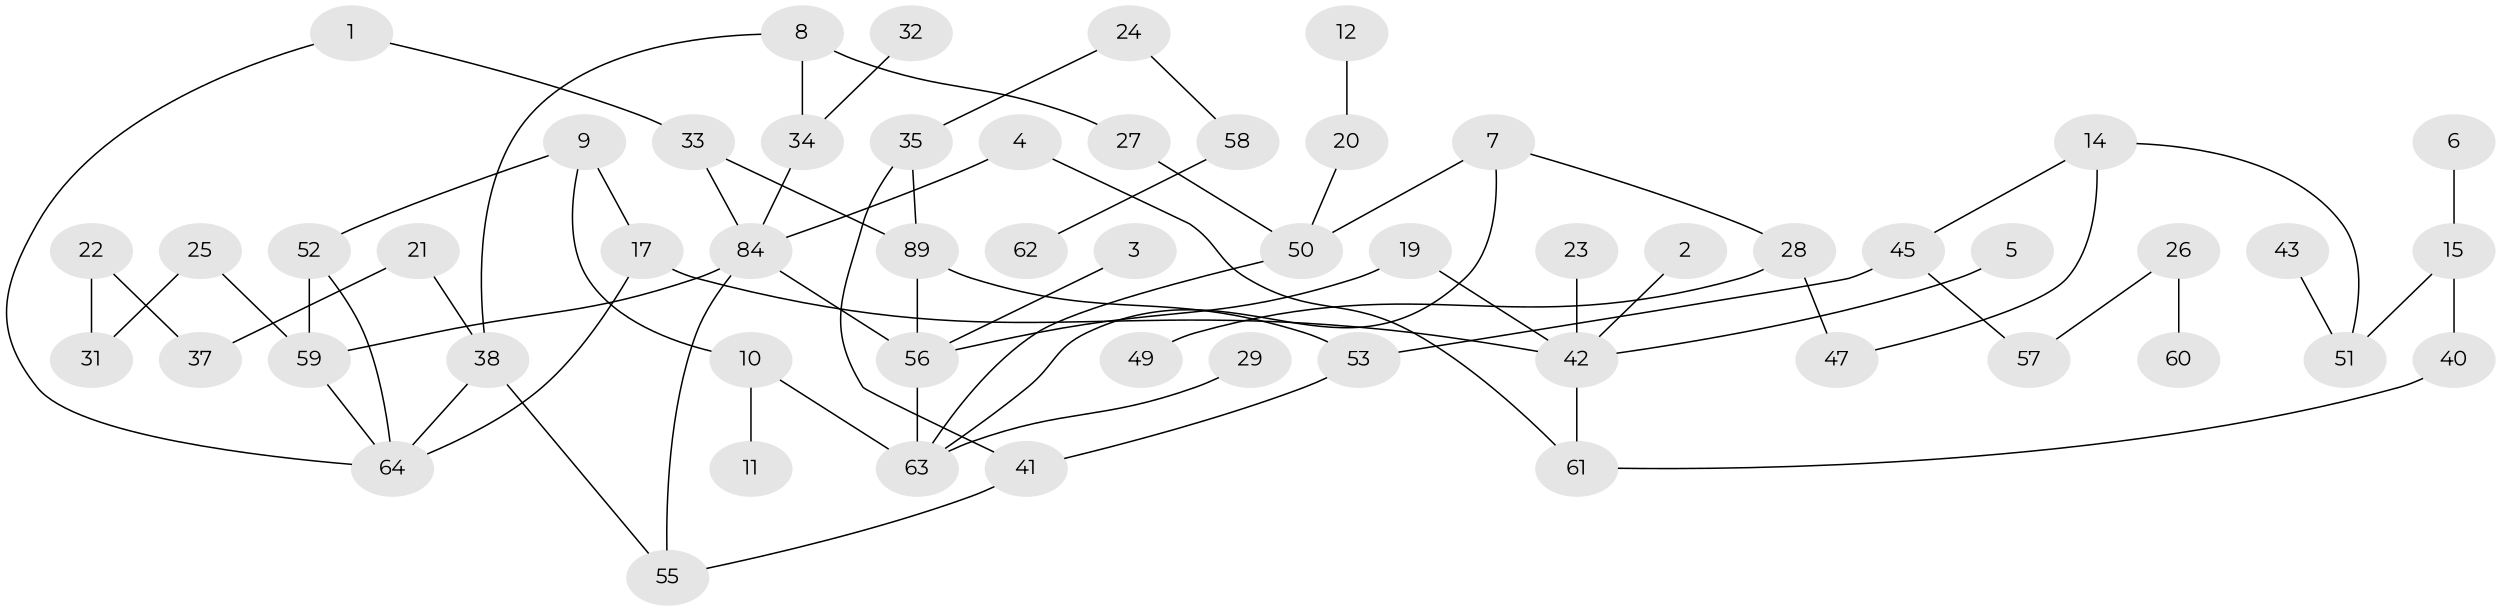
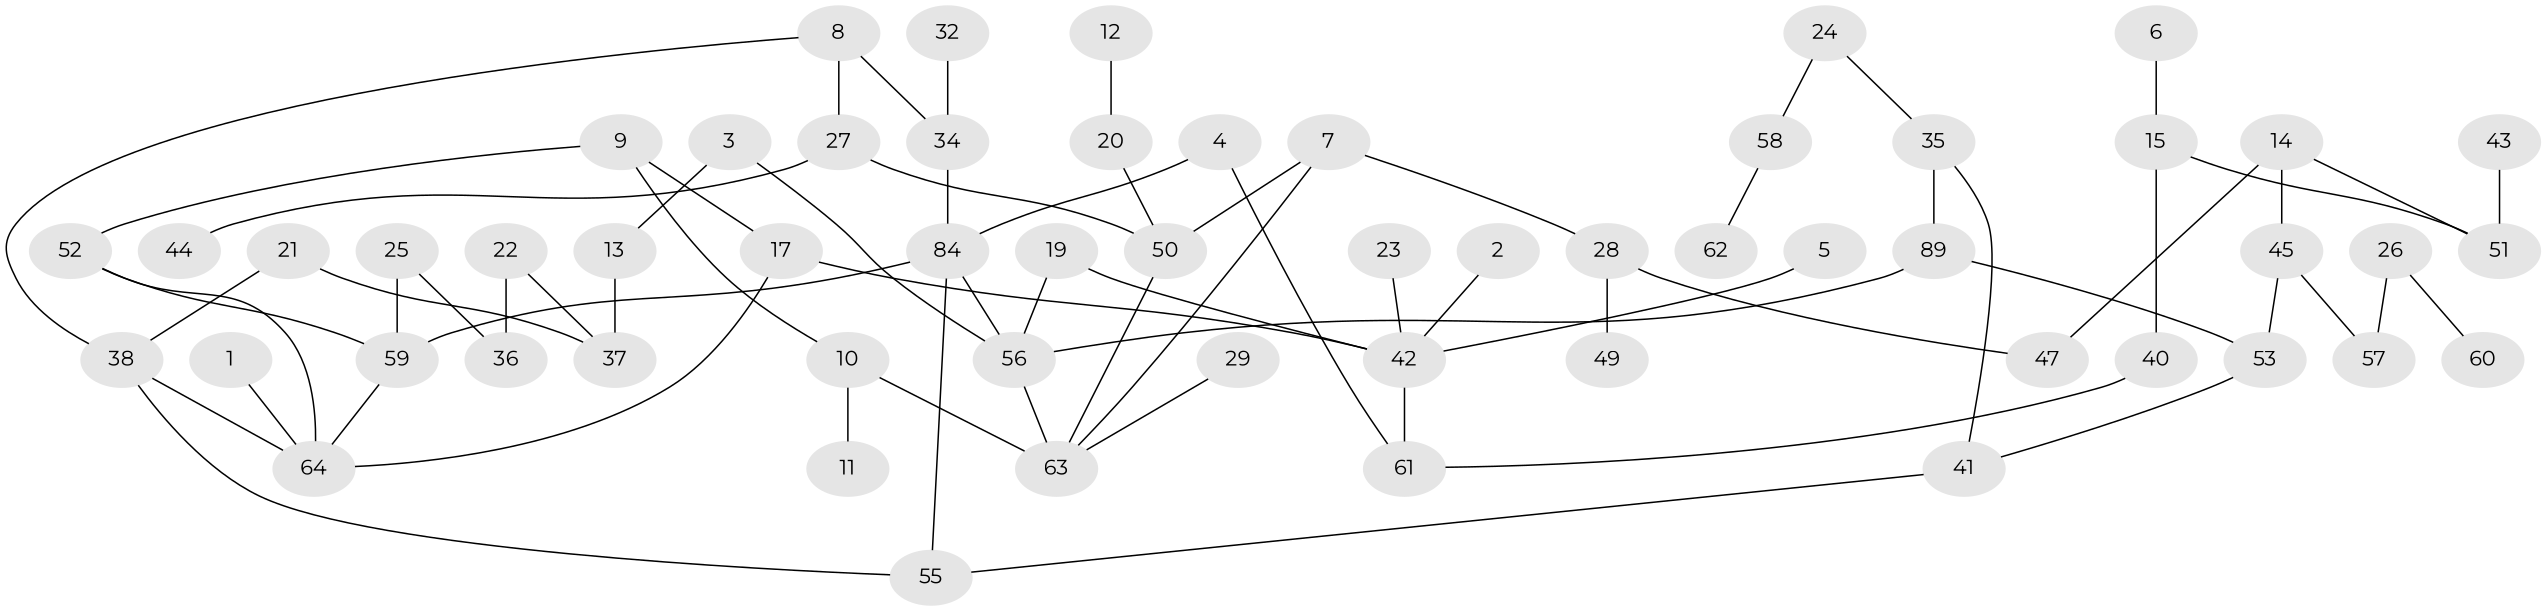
node "33": removed
node "44": added
node "13": added
node "31": label "31" -> "36"
